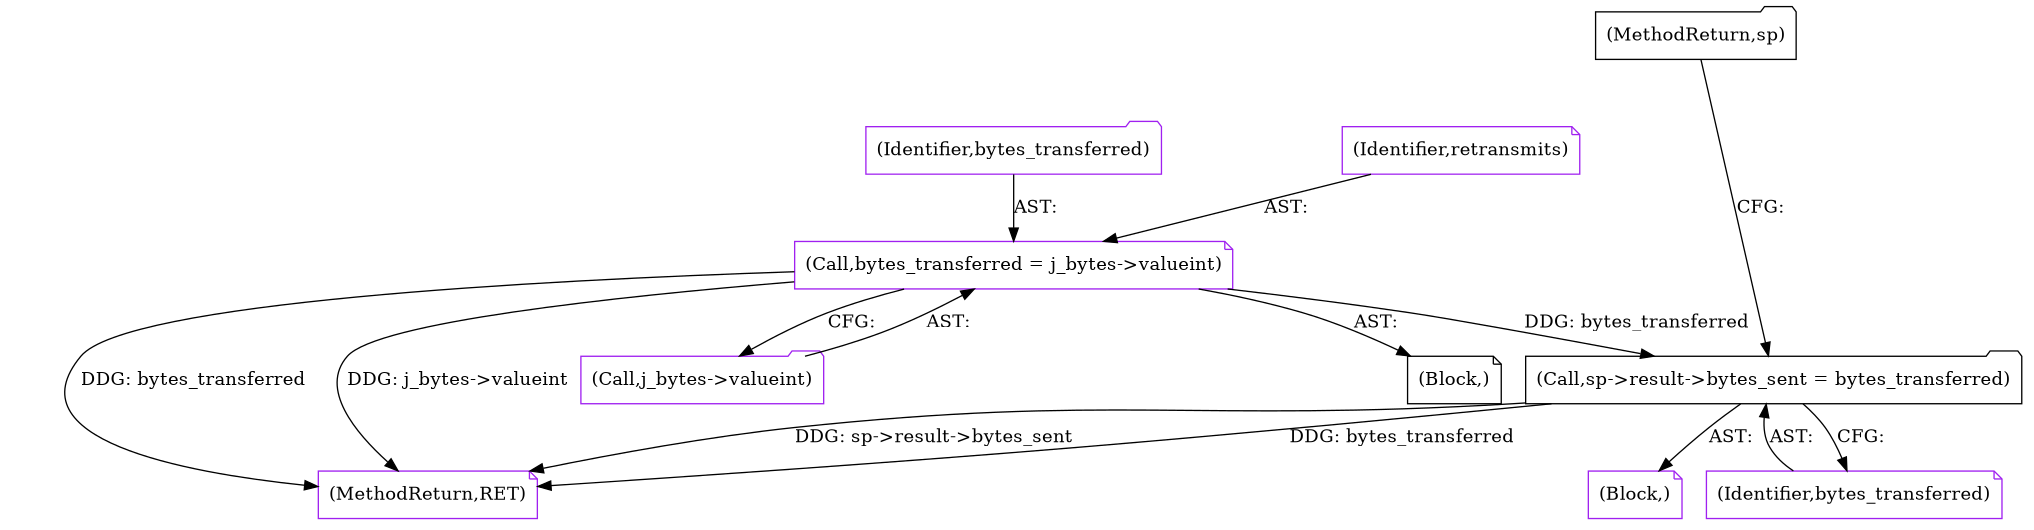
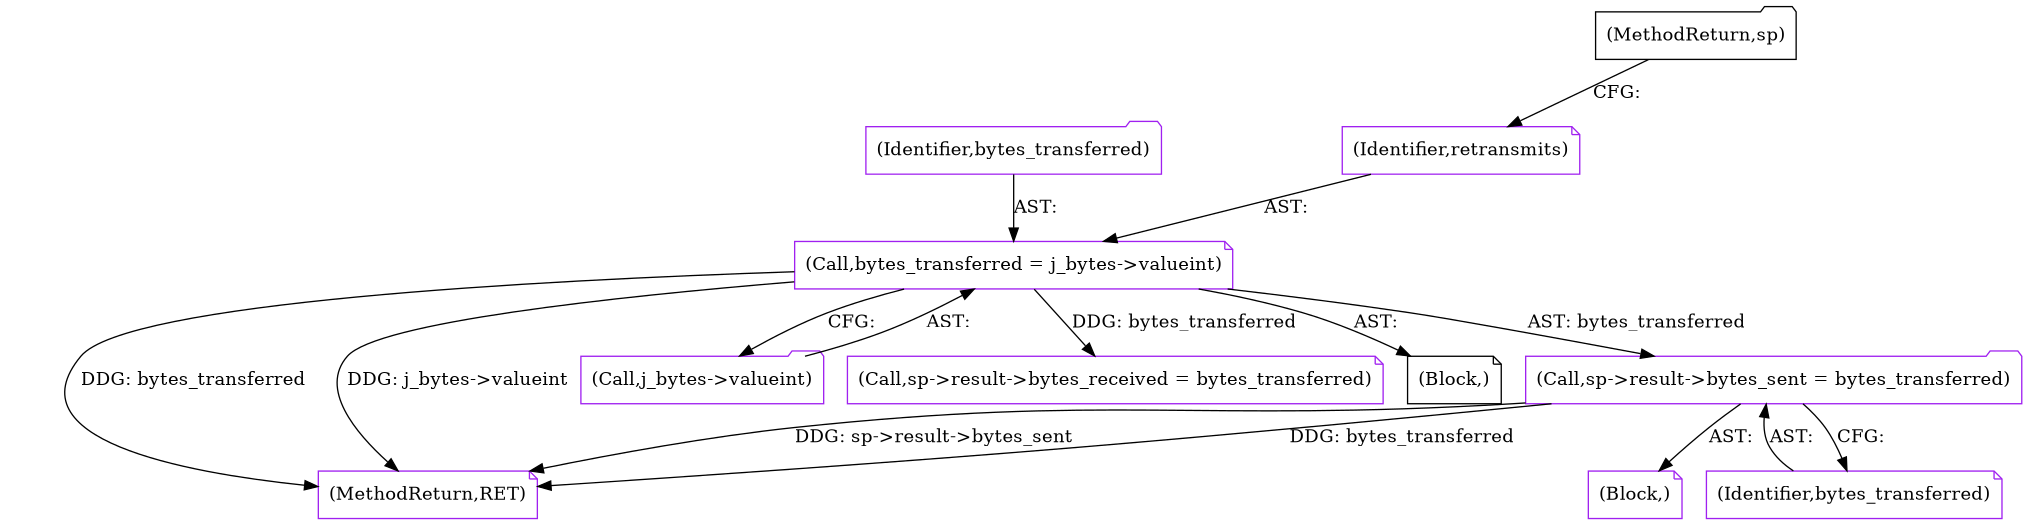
edge "(MethodReturn,sp)" -> "(Call,sp->result->bytes_sent = bytes_transferred)": now "(MethodReturn,sp)" -> "(Identifier,retransmits)"
edge "(Call,bytes_transferred = j_bytes->valueint)" -> "(Call,sp->result->bytes_sent = bytes_transferred)": label "DDG: bytes_transferred" -> "AST: bytes_transferred"
node "(Call,sp->result->bytes_received = bytes_transferred)": added
node "(Call,sp->result->bytes_sent = bytes_transferred)": color black -> purple
